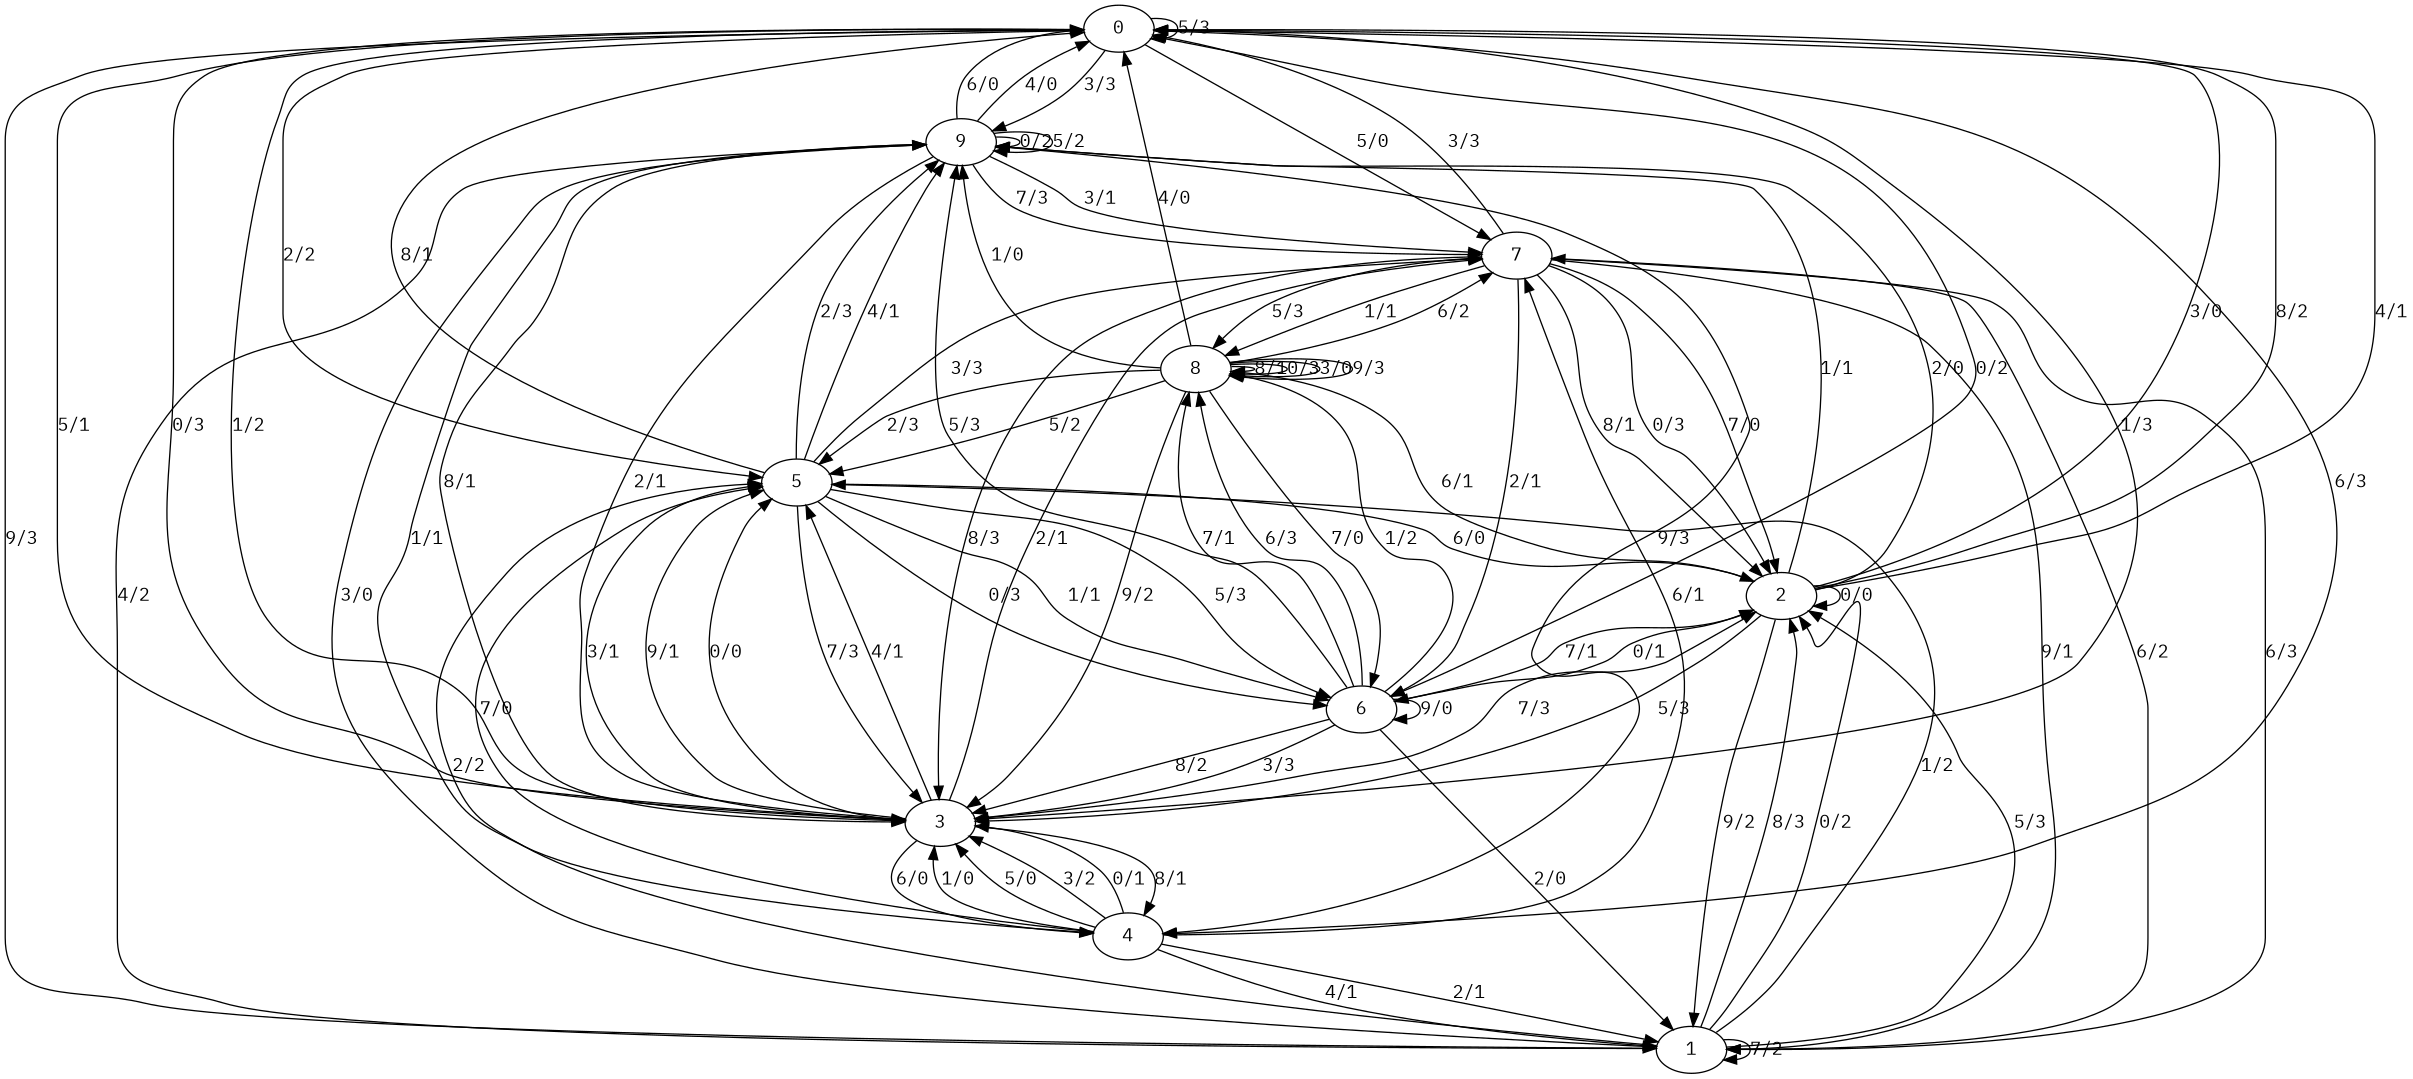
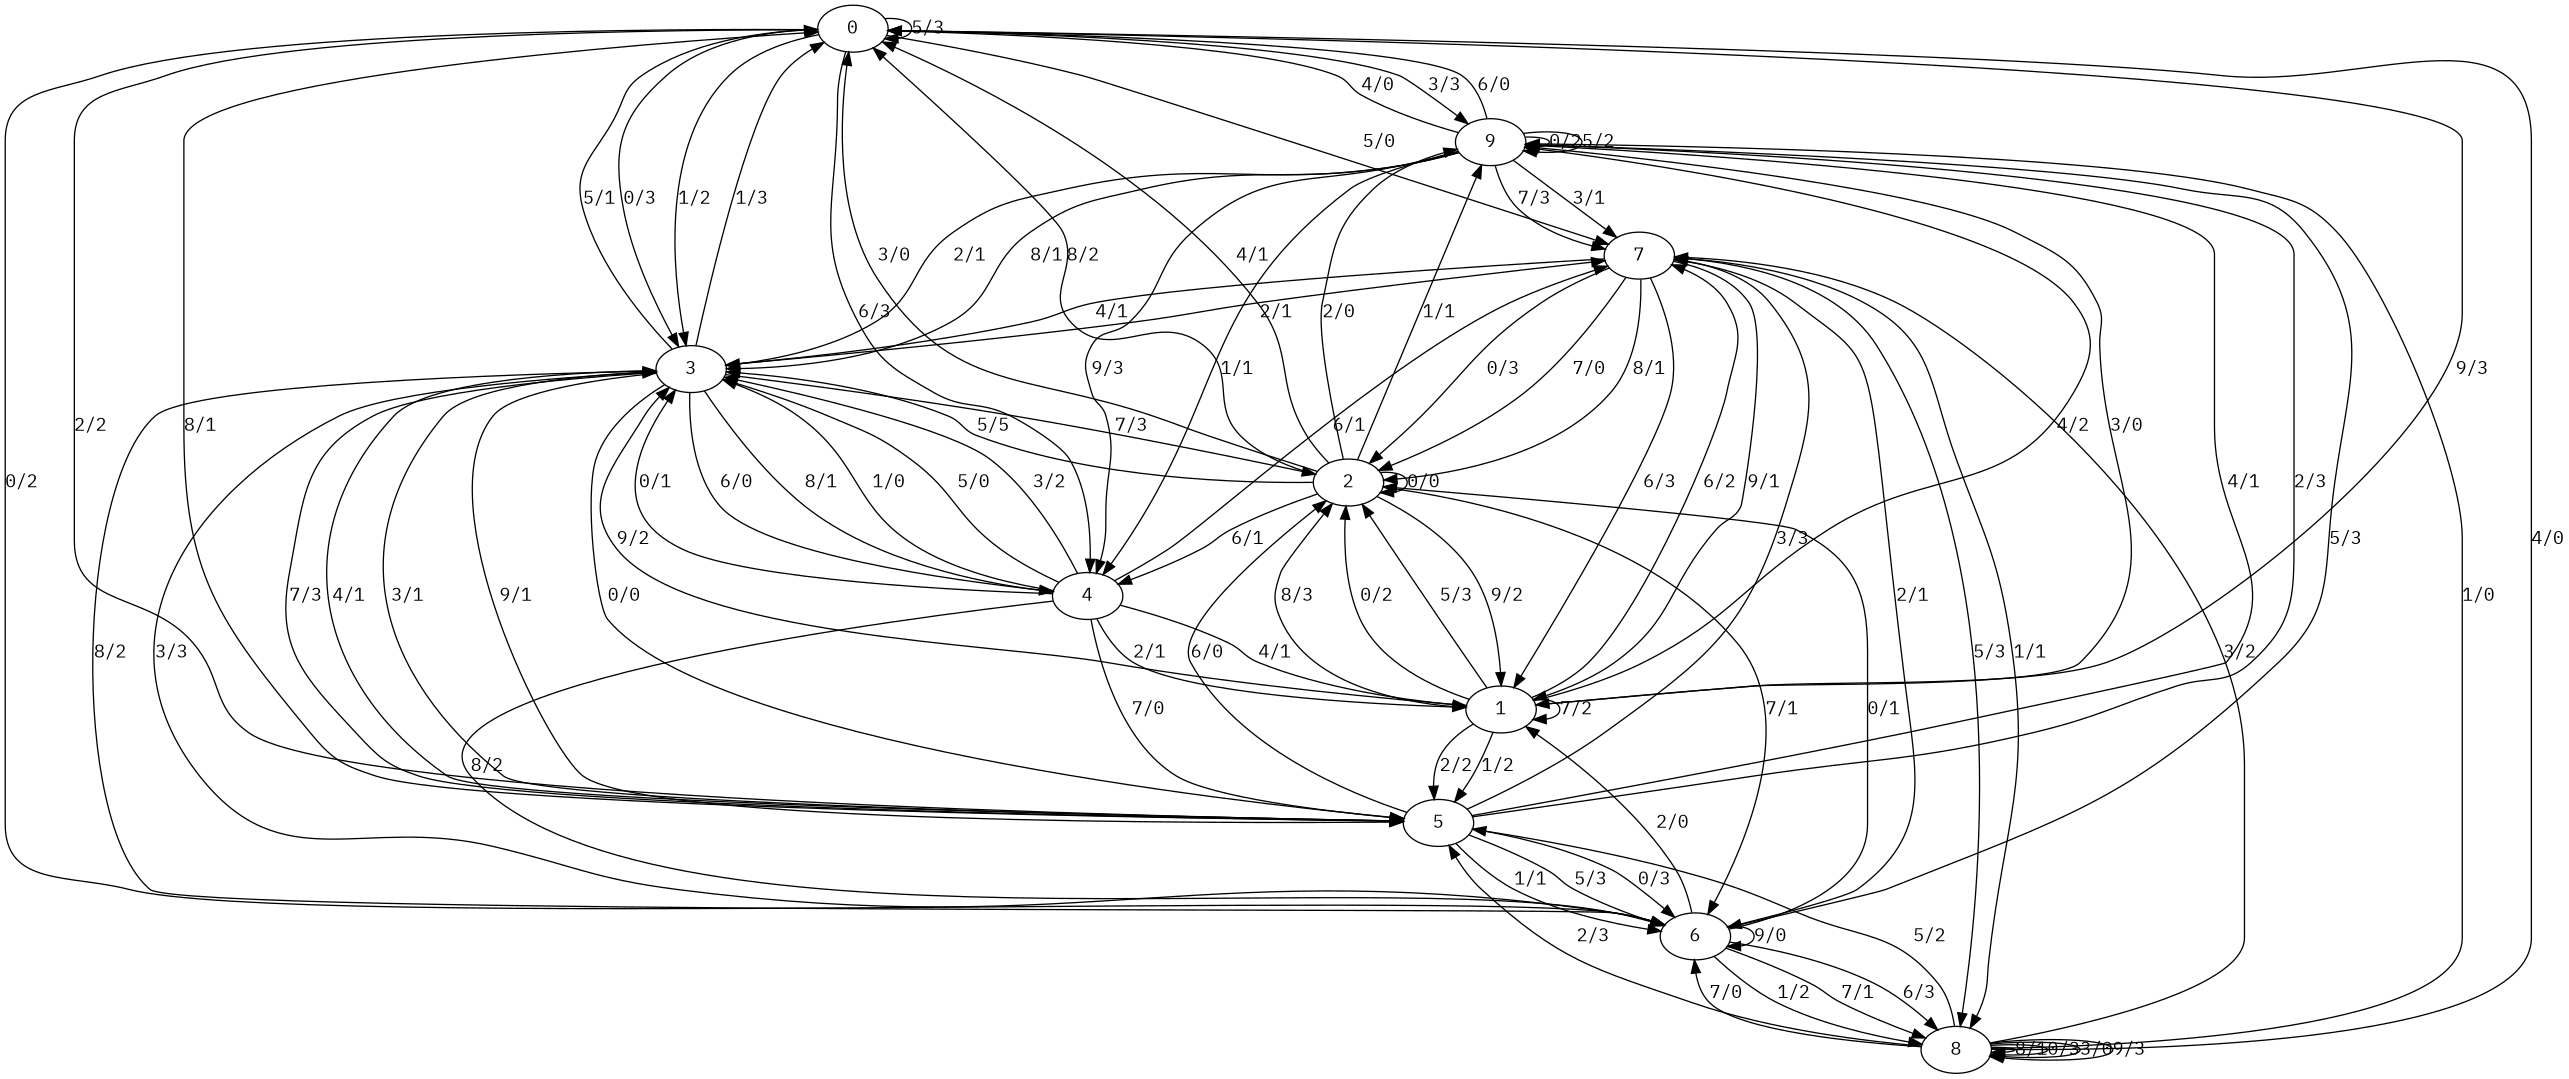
edge "7" -> "0": removed, label "3/3"
edge "8" -> "7": label "6/2" -> "3/2"
edge "2" -> "8": now "2" -> "4"
edge "7" -> "3": label "8/3" -> "4/1"
edge "8" -> "3": now "1" -> "3"
edge "2" -> "3": label "5/3" -> "5/5"
edge "4" -> "6": added, label "8/2"
